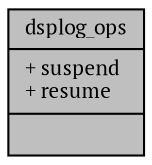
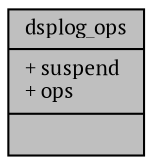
node "dsplog_ops": text "+ resume" -> "+ ops"
